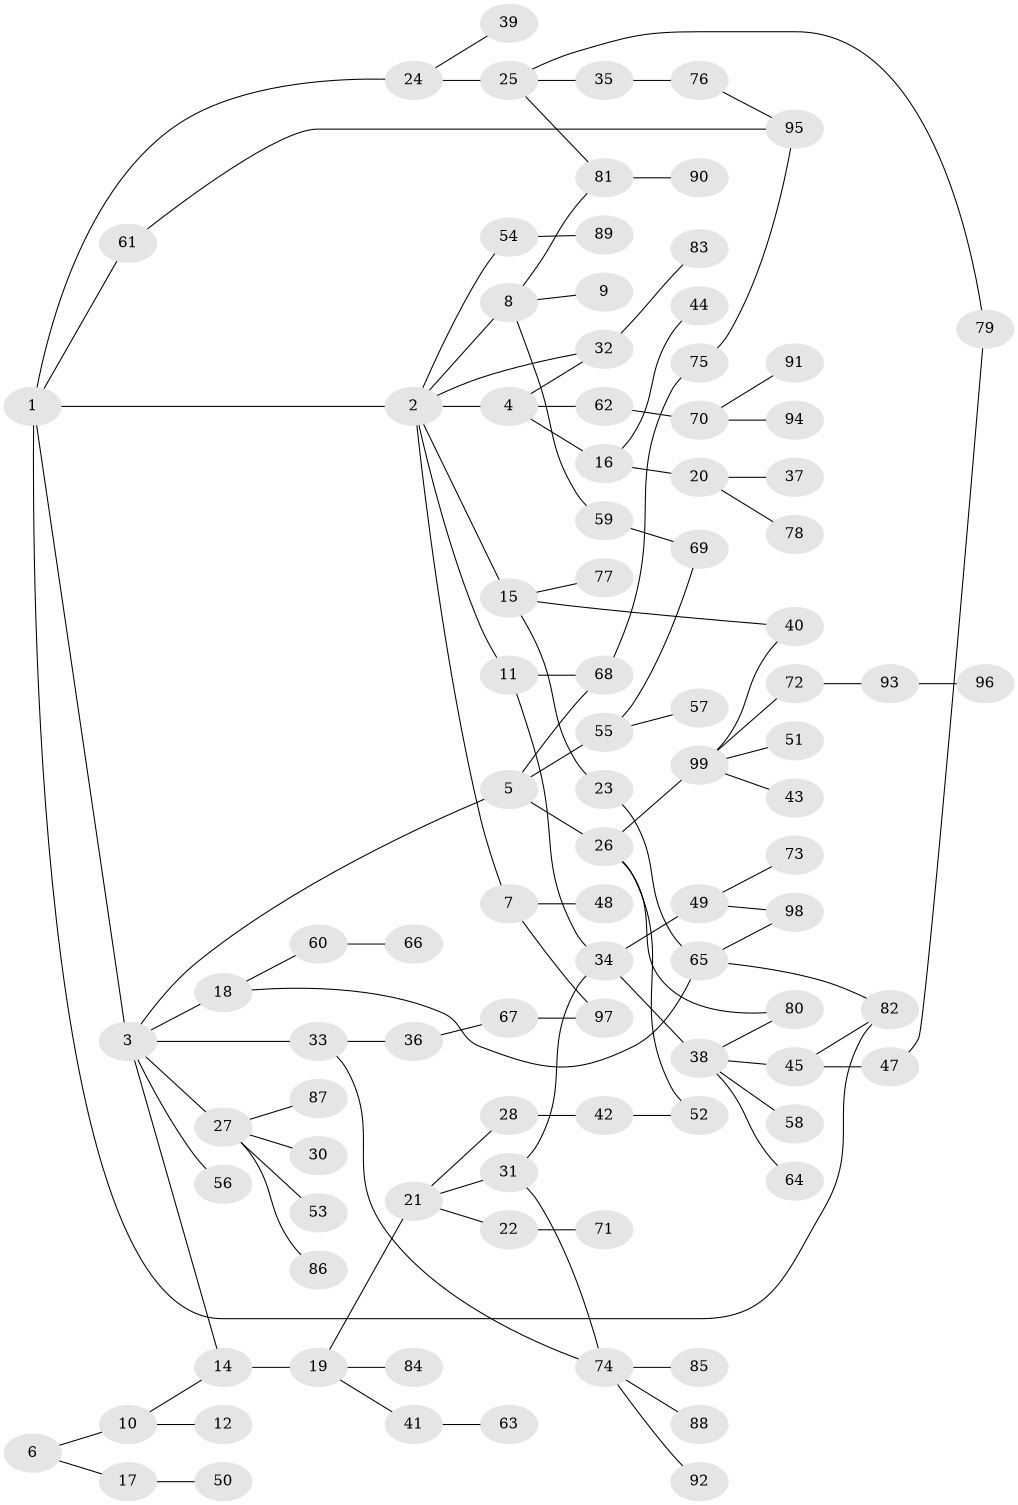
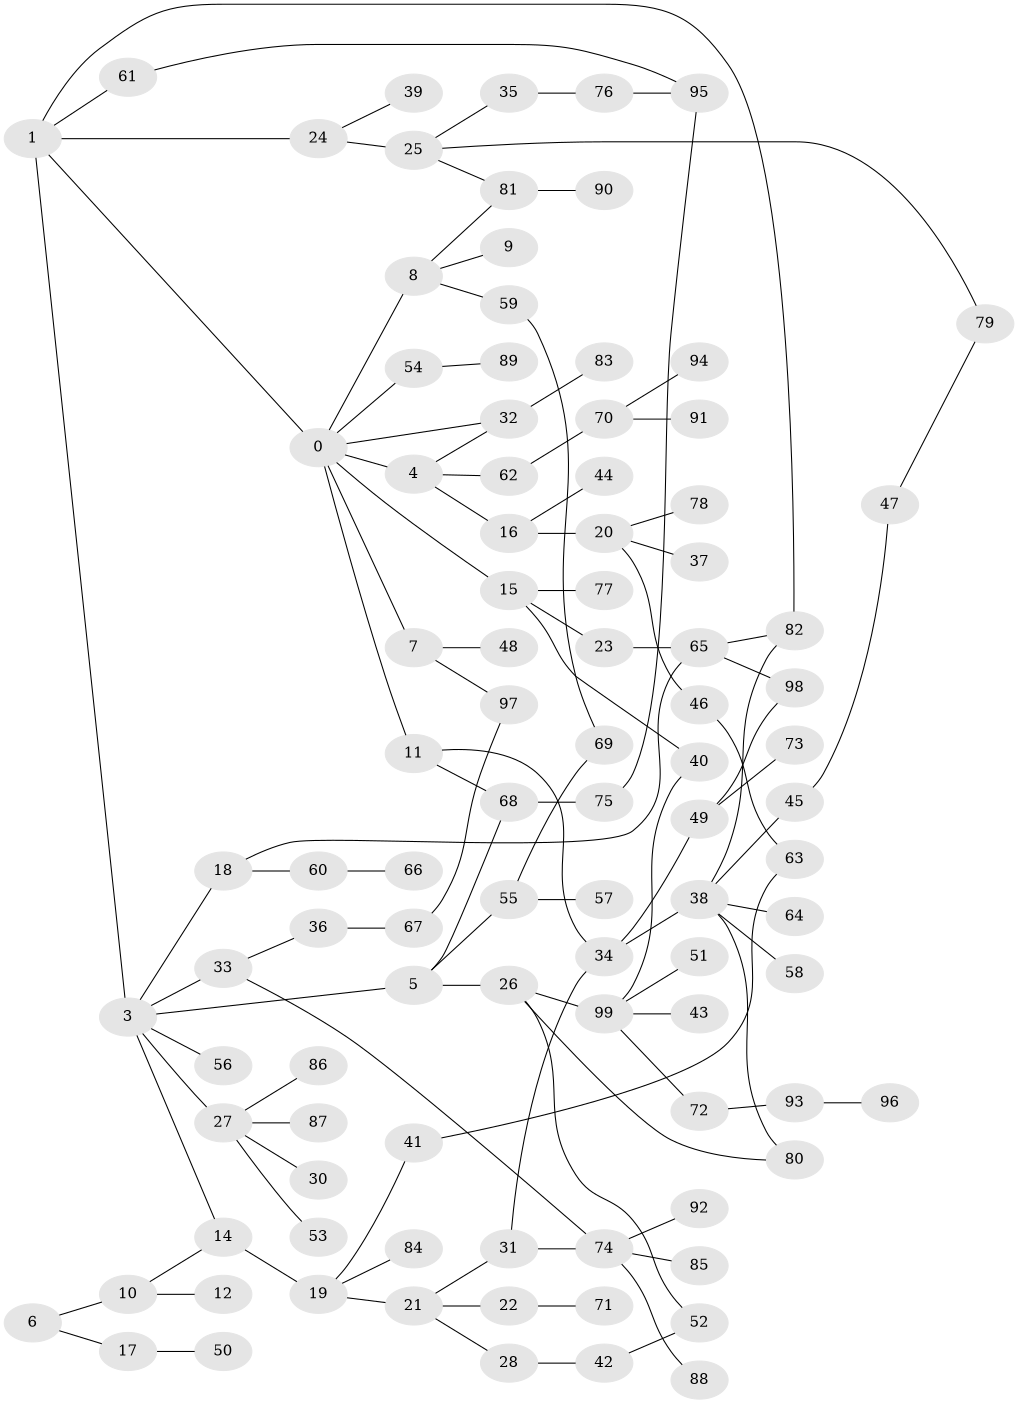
node "2": label "2" -> "0"
node "46": added
edge "82" -- "45": now "82" -- "38"
